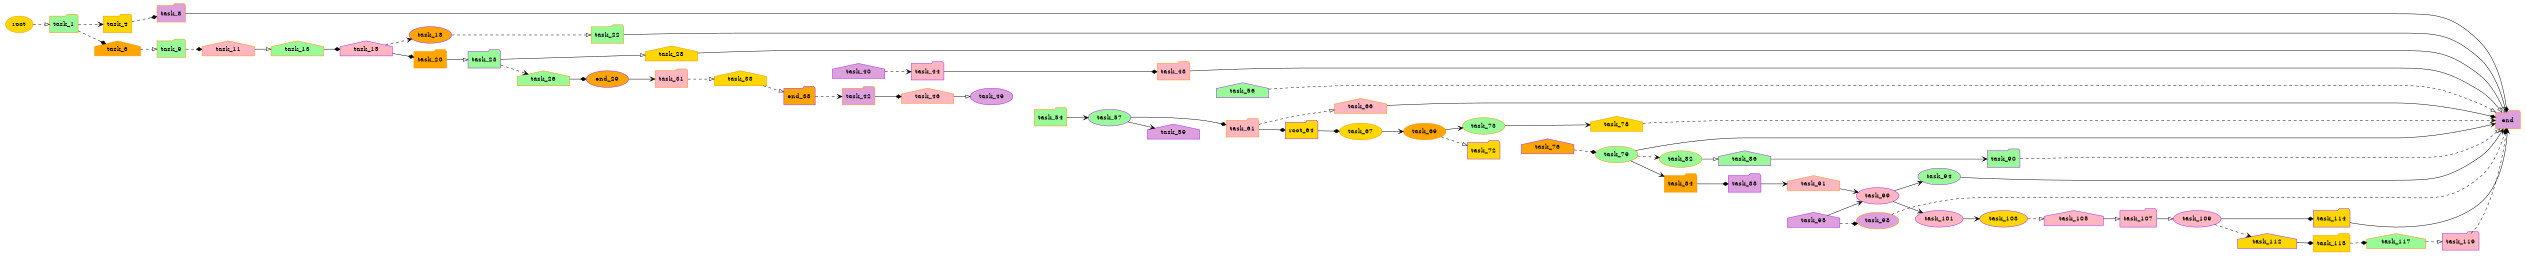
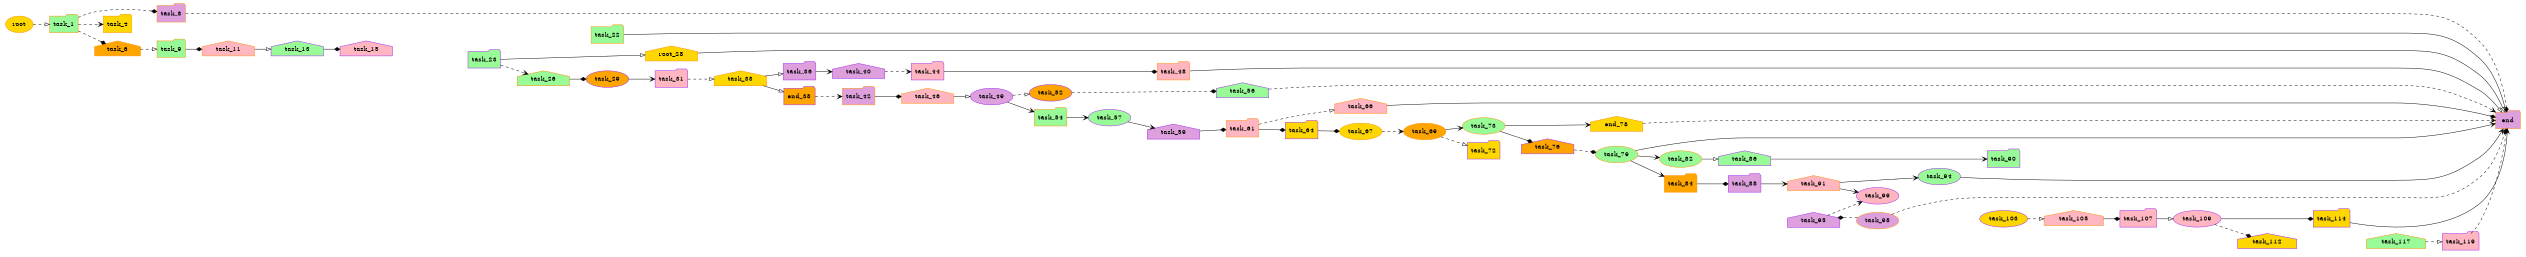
edge "task_8" -> "end": style solid -> dashed
edge "task_4" -> "task_8": now "task_1" -> "task_8"
node "task_18": removed
edge "task_9" -> "task_11": style dashed -> solid
node "task_13": color darkorange -> purple
node "task_28": label "task_28" -> "root_28"
node "task_20": removed
node "task_36": added
node "end_29": label "end_29" -> "task_29"
node "task_31": color darkorange -> purple
edge "task_56" -> "end": arrowhead onormal -> vee
edge "task_33" -> "end_38": style dashed -> solid
node "task_52": added
edge "task_49" -> "task_54": added
edge "task_57" -> "task_61": now "task_59" -> "task_61"
node "task_78": label "task_78" -> "end_78"
node "root_64": label "root_64" -> "task_64"
edge "task_67" -> "task_69": style solid -> dashed
edge "task_73" -> "task_76": added
edge "task_79" -> "task_82": style dashed -> solid
edge "task_90" -> "end": removed
edge "task_99" -> "task_94": now "task_91" -> "task_94"
edge "task_95" -> "task_99": style solid -> dashed
node "task_101": removed
node "task_105": color purple -> darkorange
edge "task_105" -> "task_107": arrowhead onormal -> diamond
edge "task_95" -> "task_98": reversed
edge "task_109" -> "task_112": arrowhead vee -> diamond
node "task_115": removed
